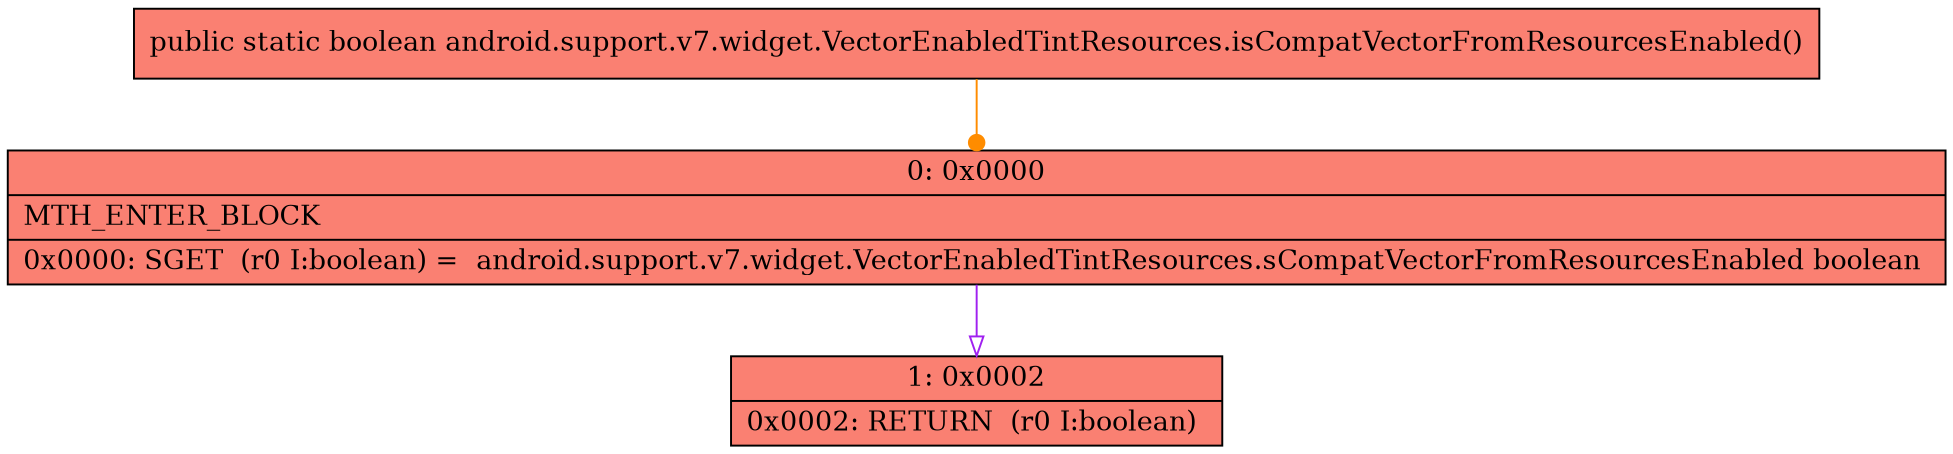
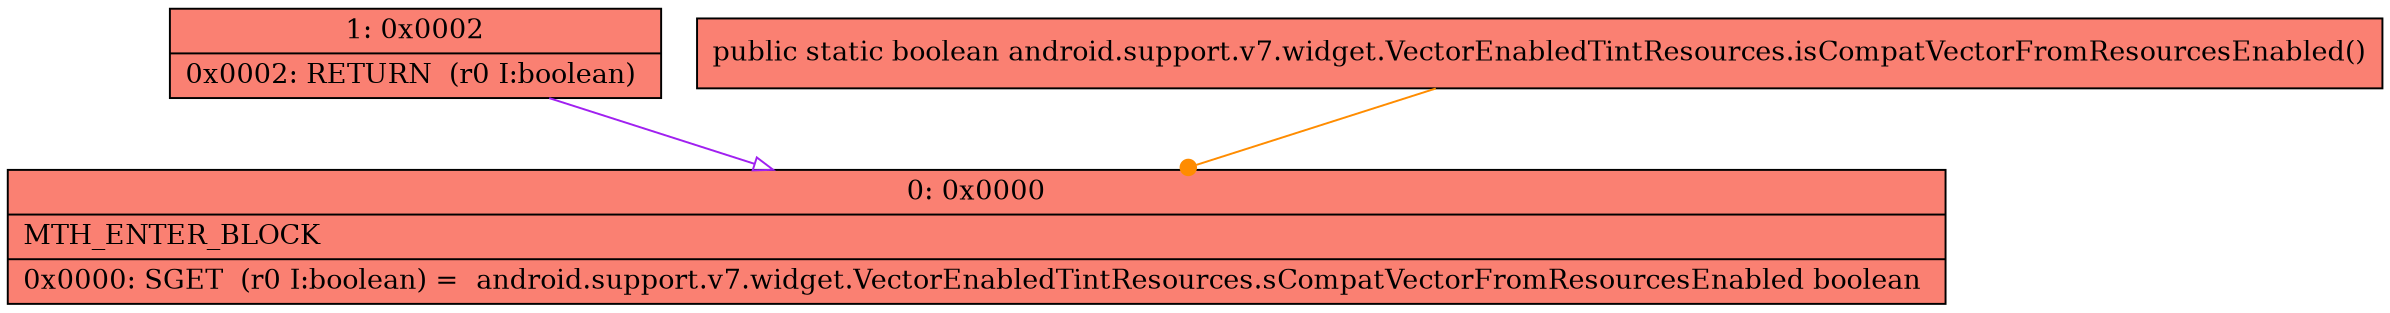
edge "0: 0x0000" -> "1: 0x0002": reversed
